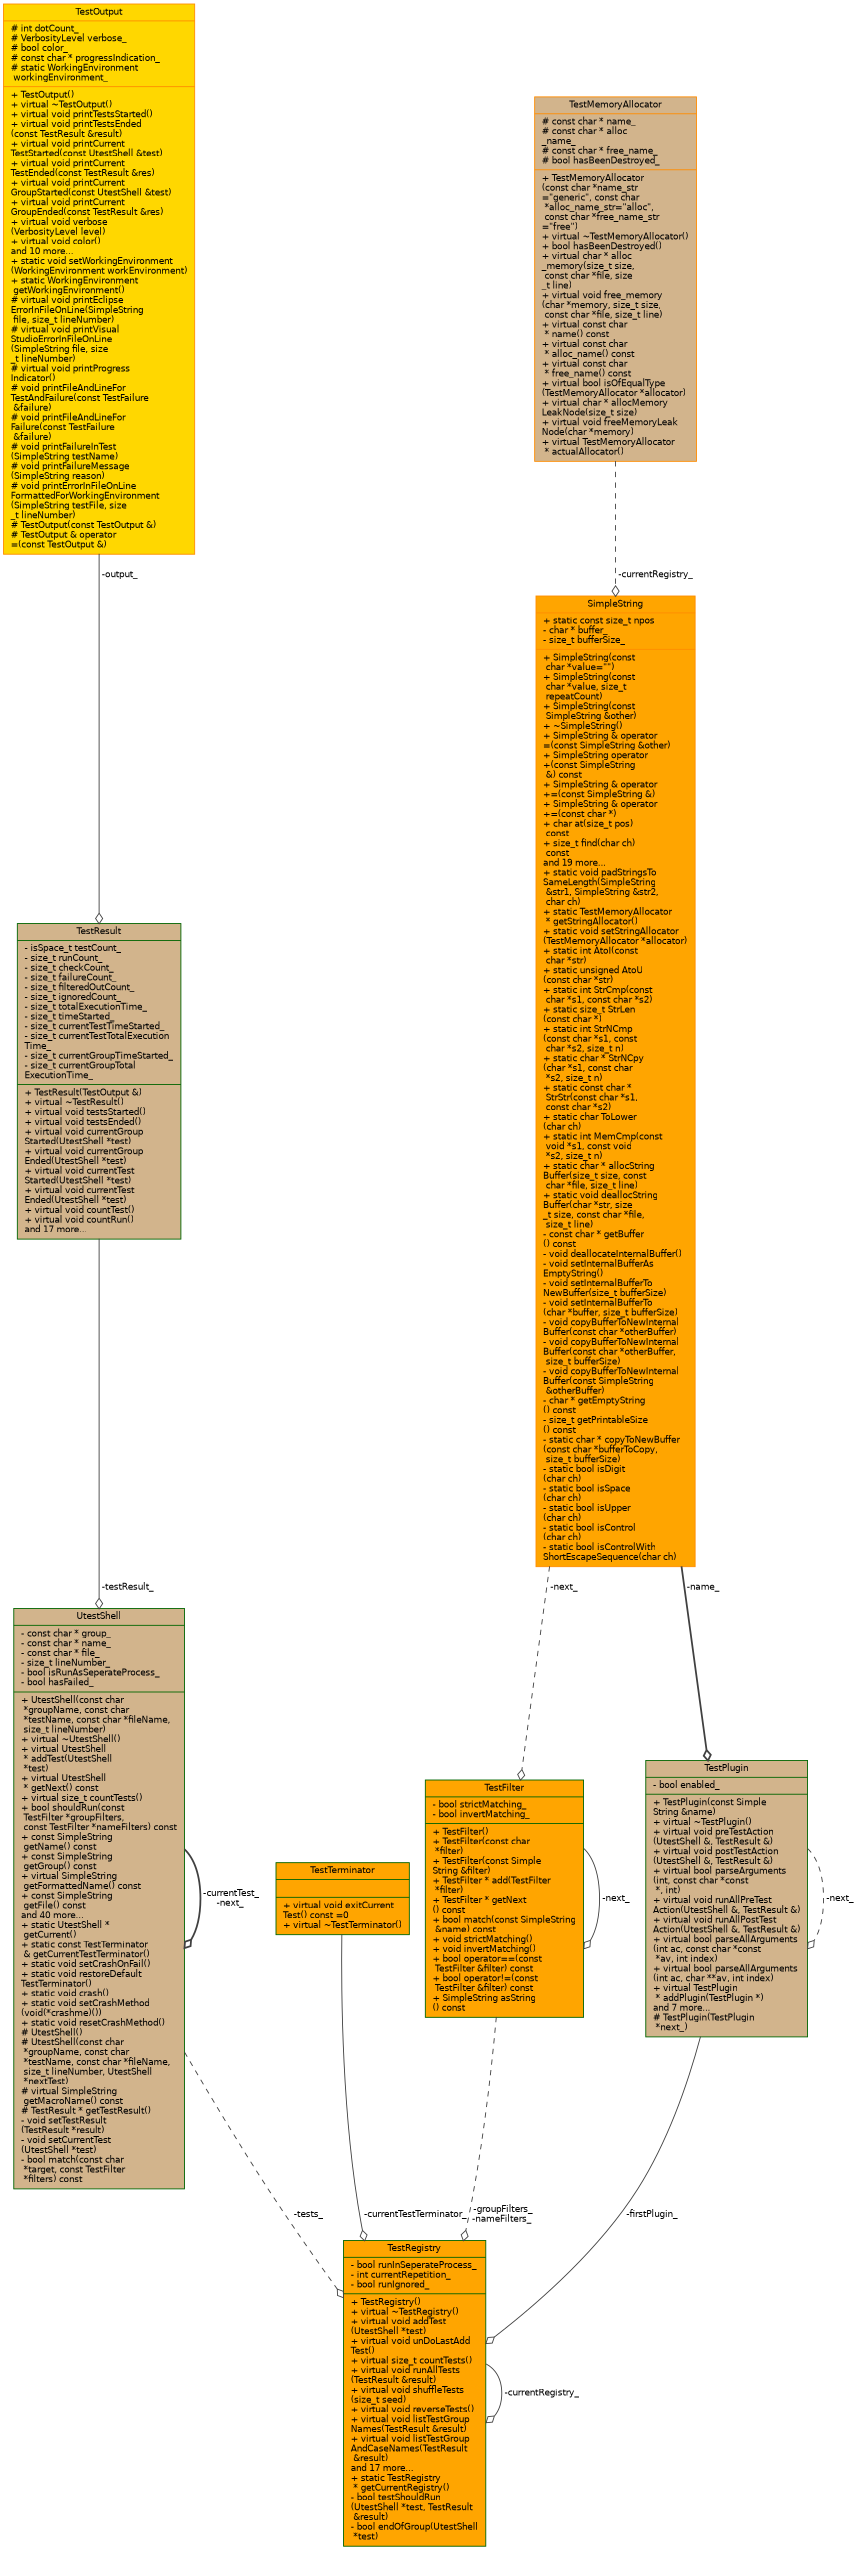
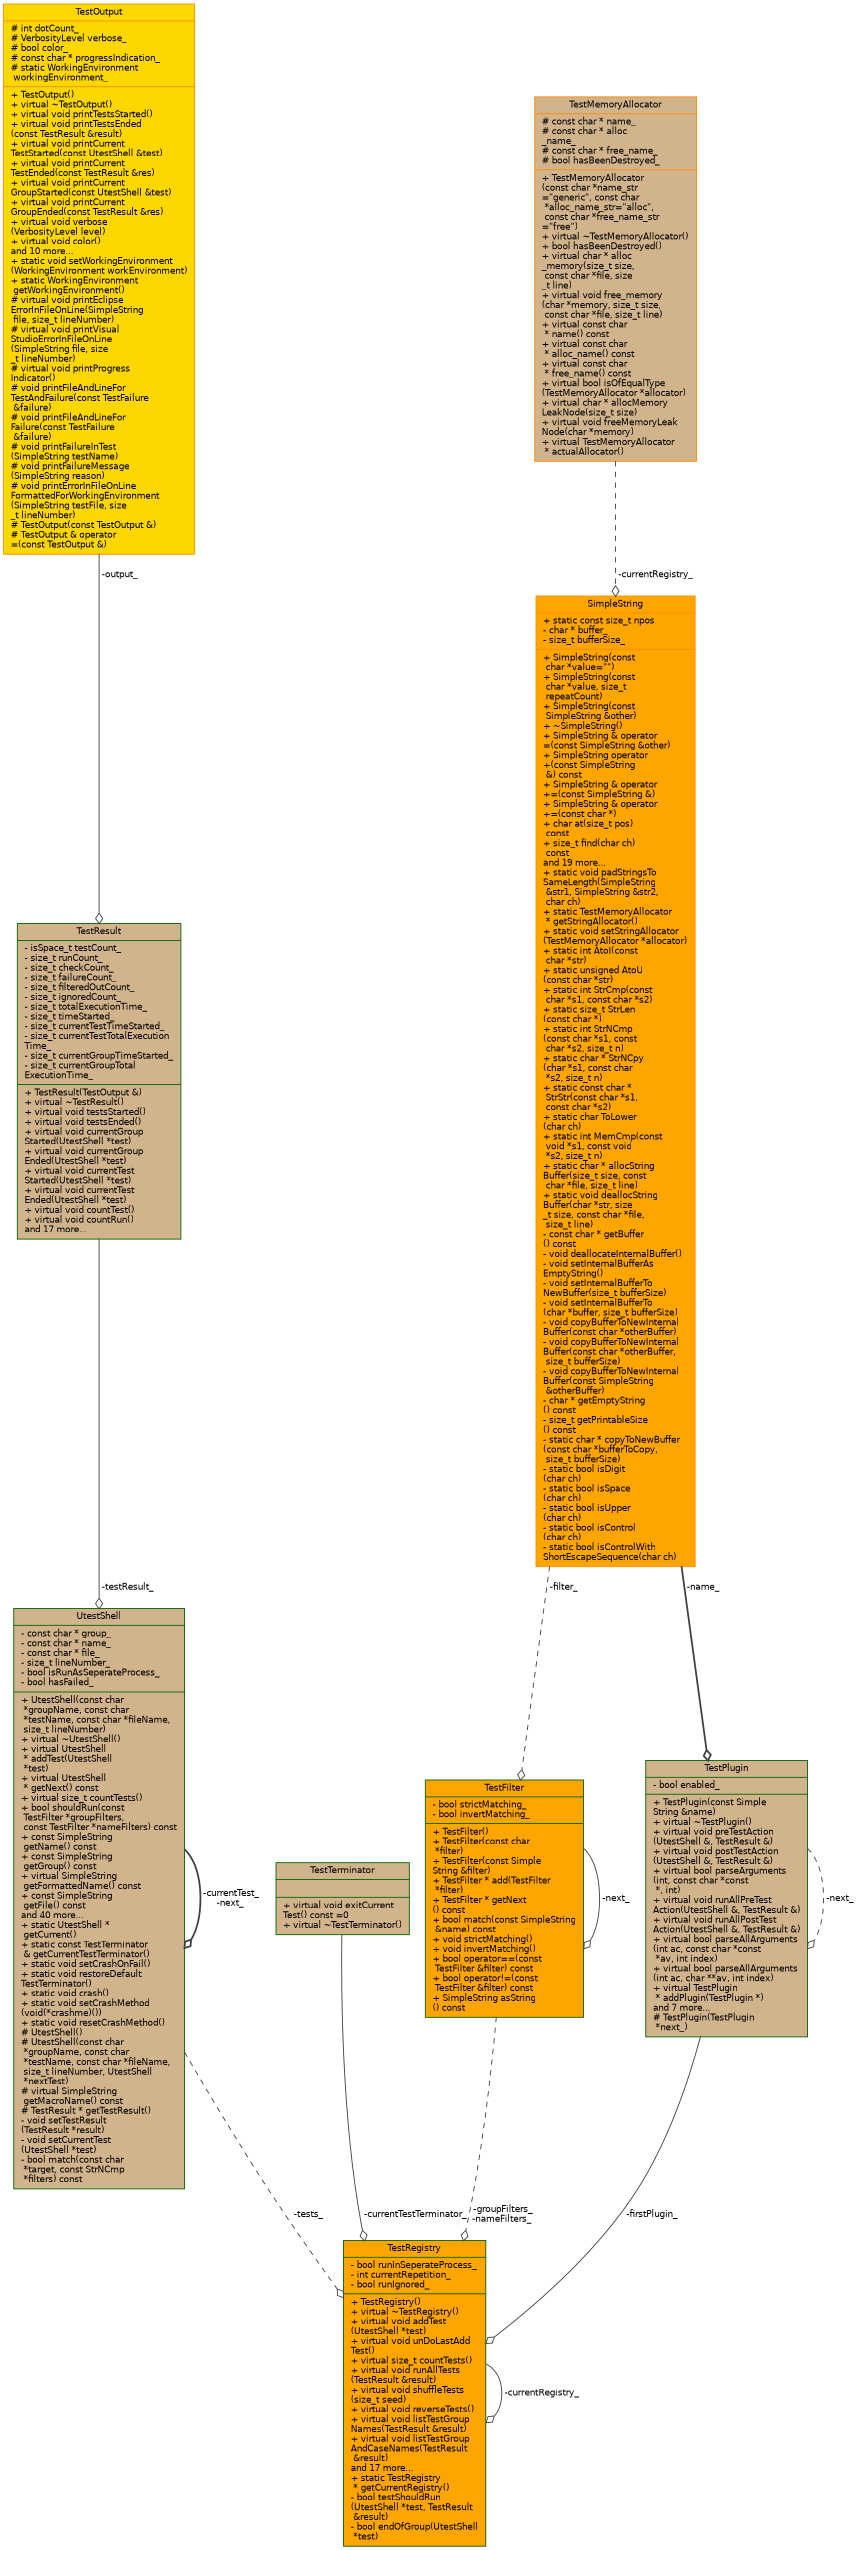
edge "SimpleString" -> "TestFilter": label " -next_" -> " -filter_"
node "TestTerminator": fillcolor orange -> tan
node "UtestShell": text "*target, const TestFilter" -> "*target, const StrNCmp"
